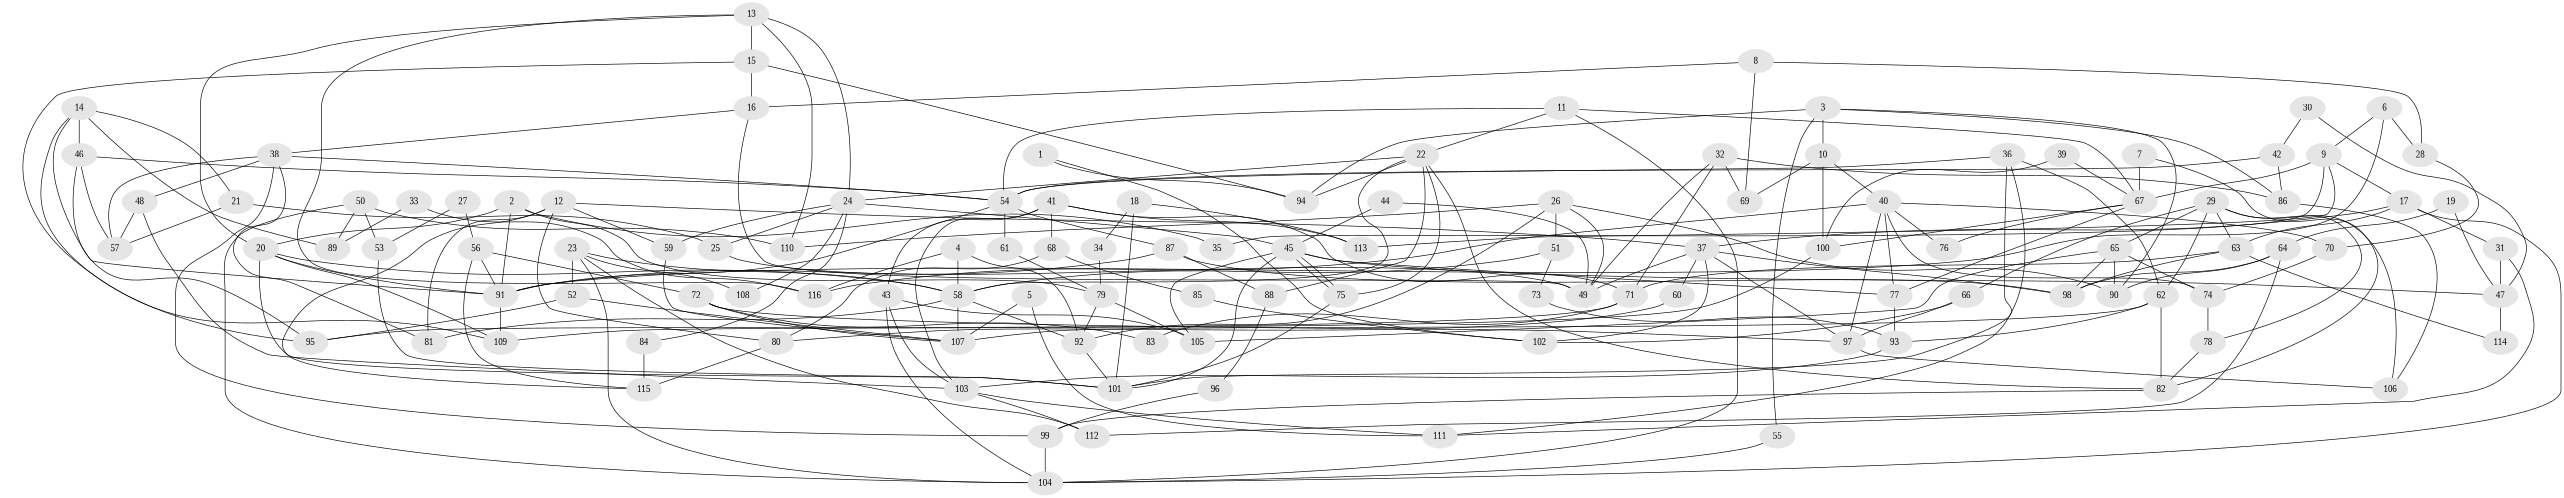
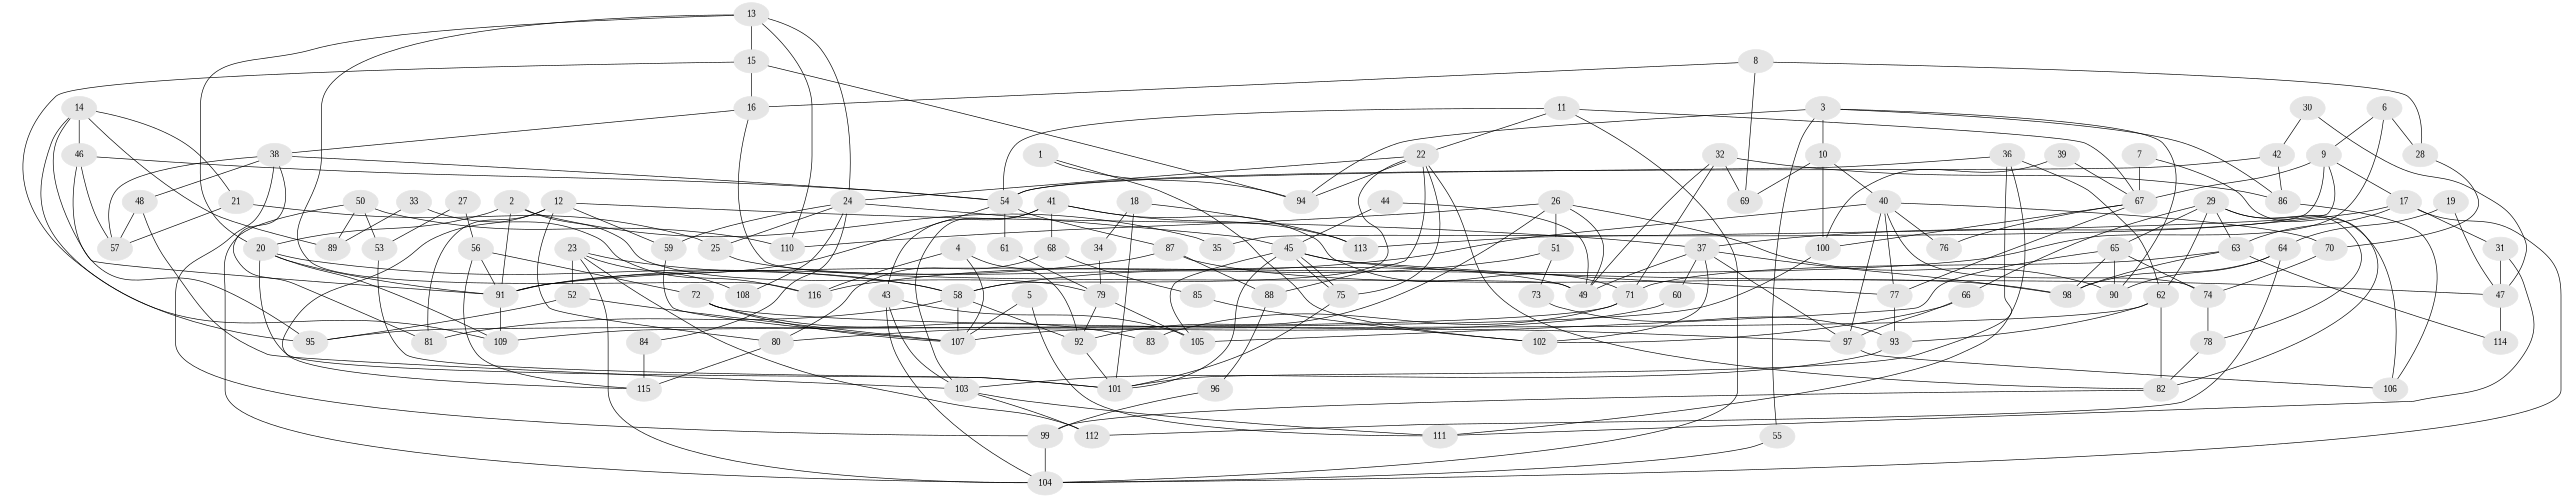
edge "4" -- "58": now "4" -- "107"
